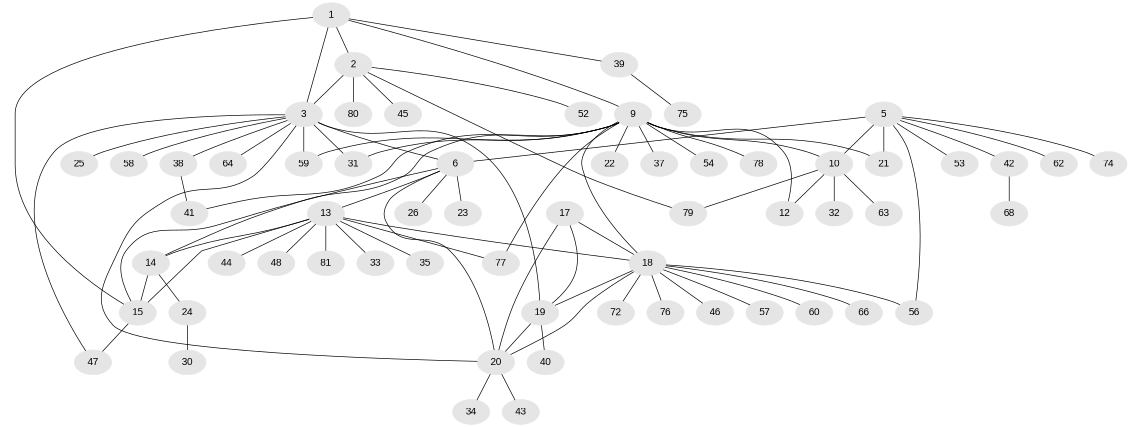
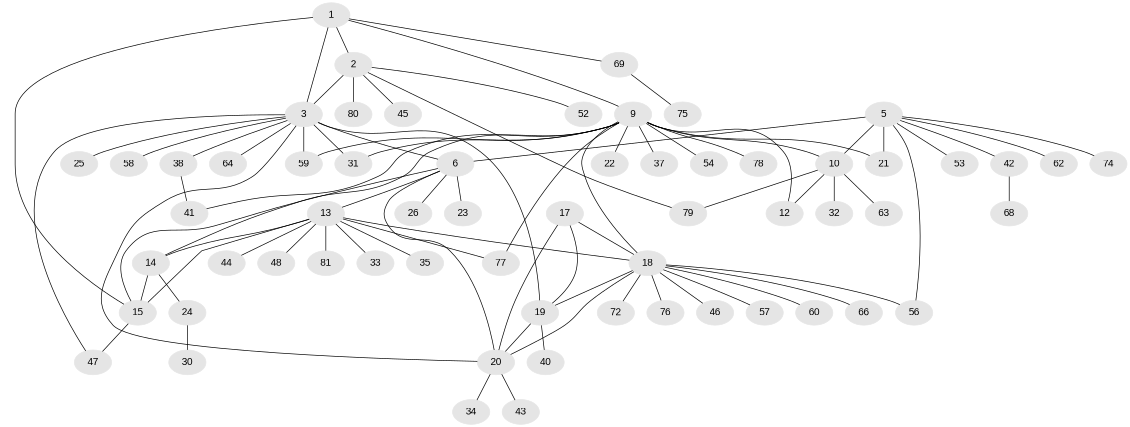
node "39": label "39" -> "69"
